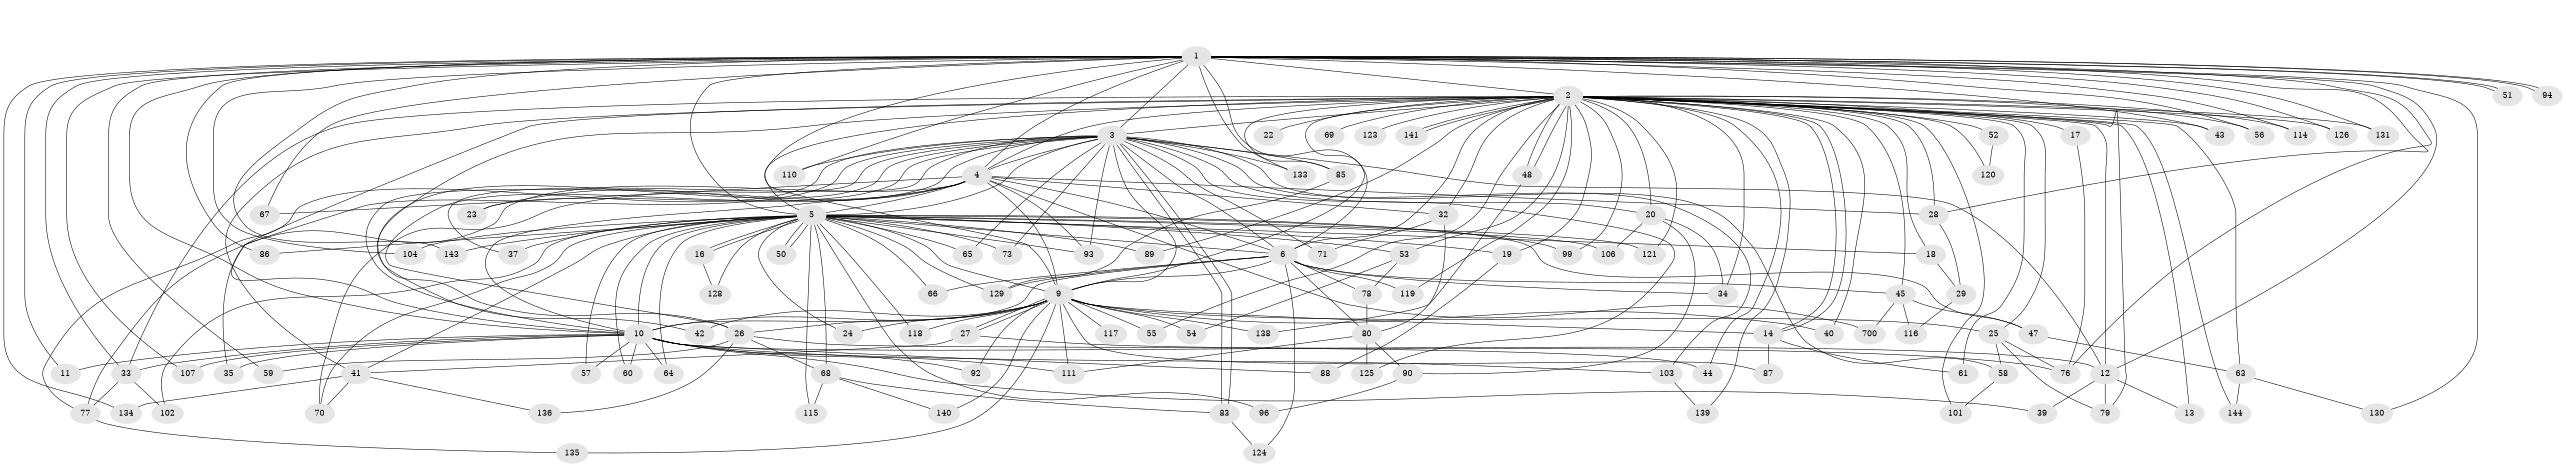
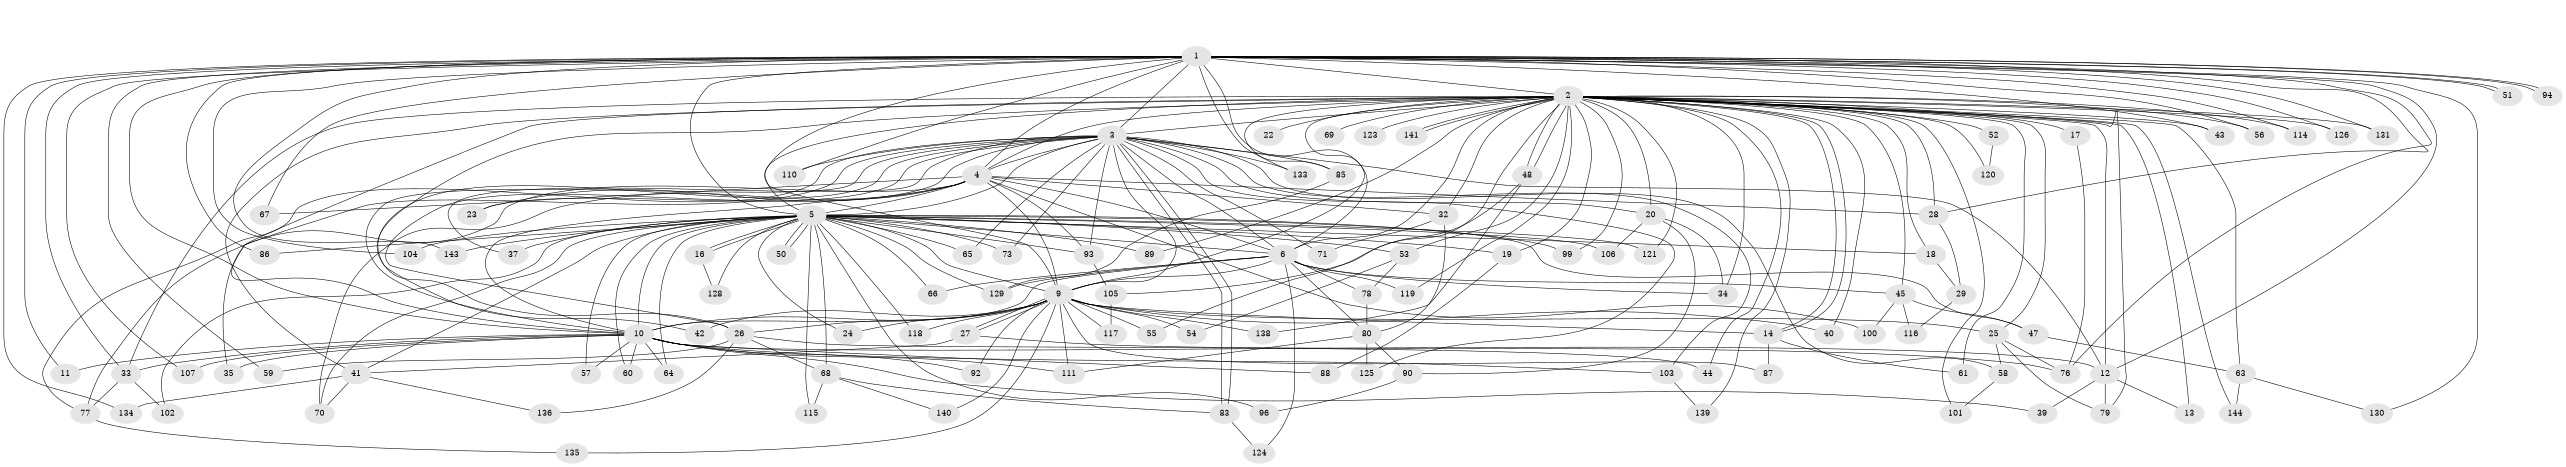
node "105": added
node "700": label "700" -> "100"
